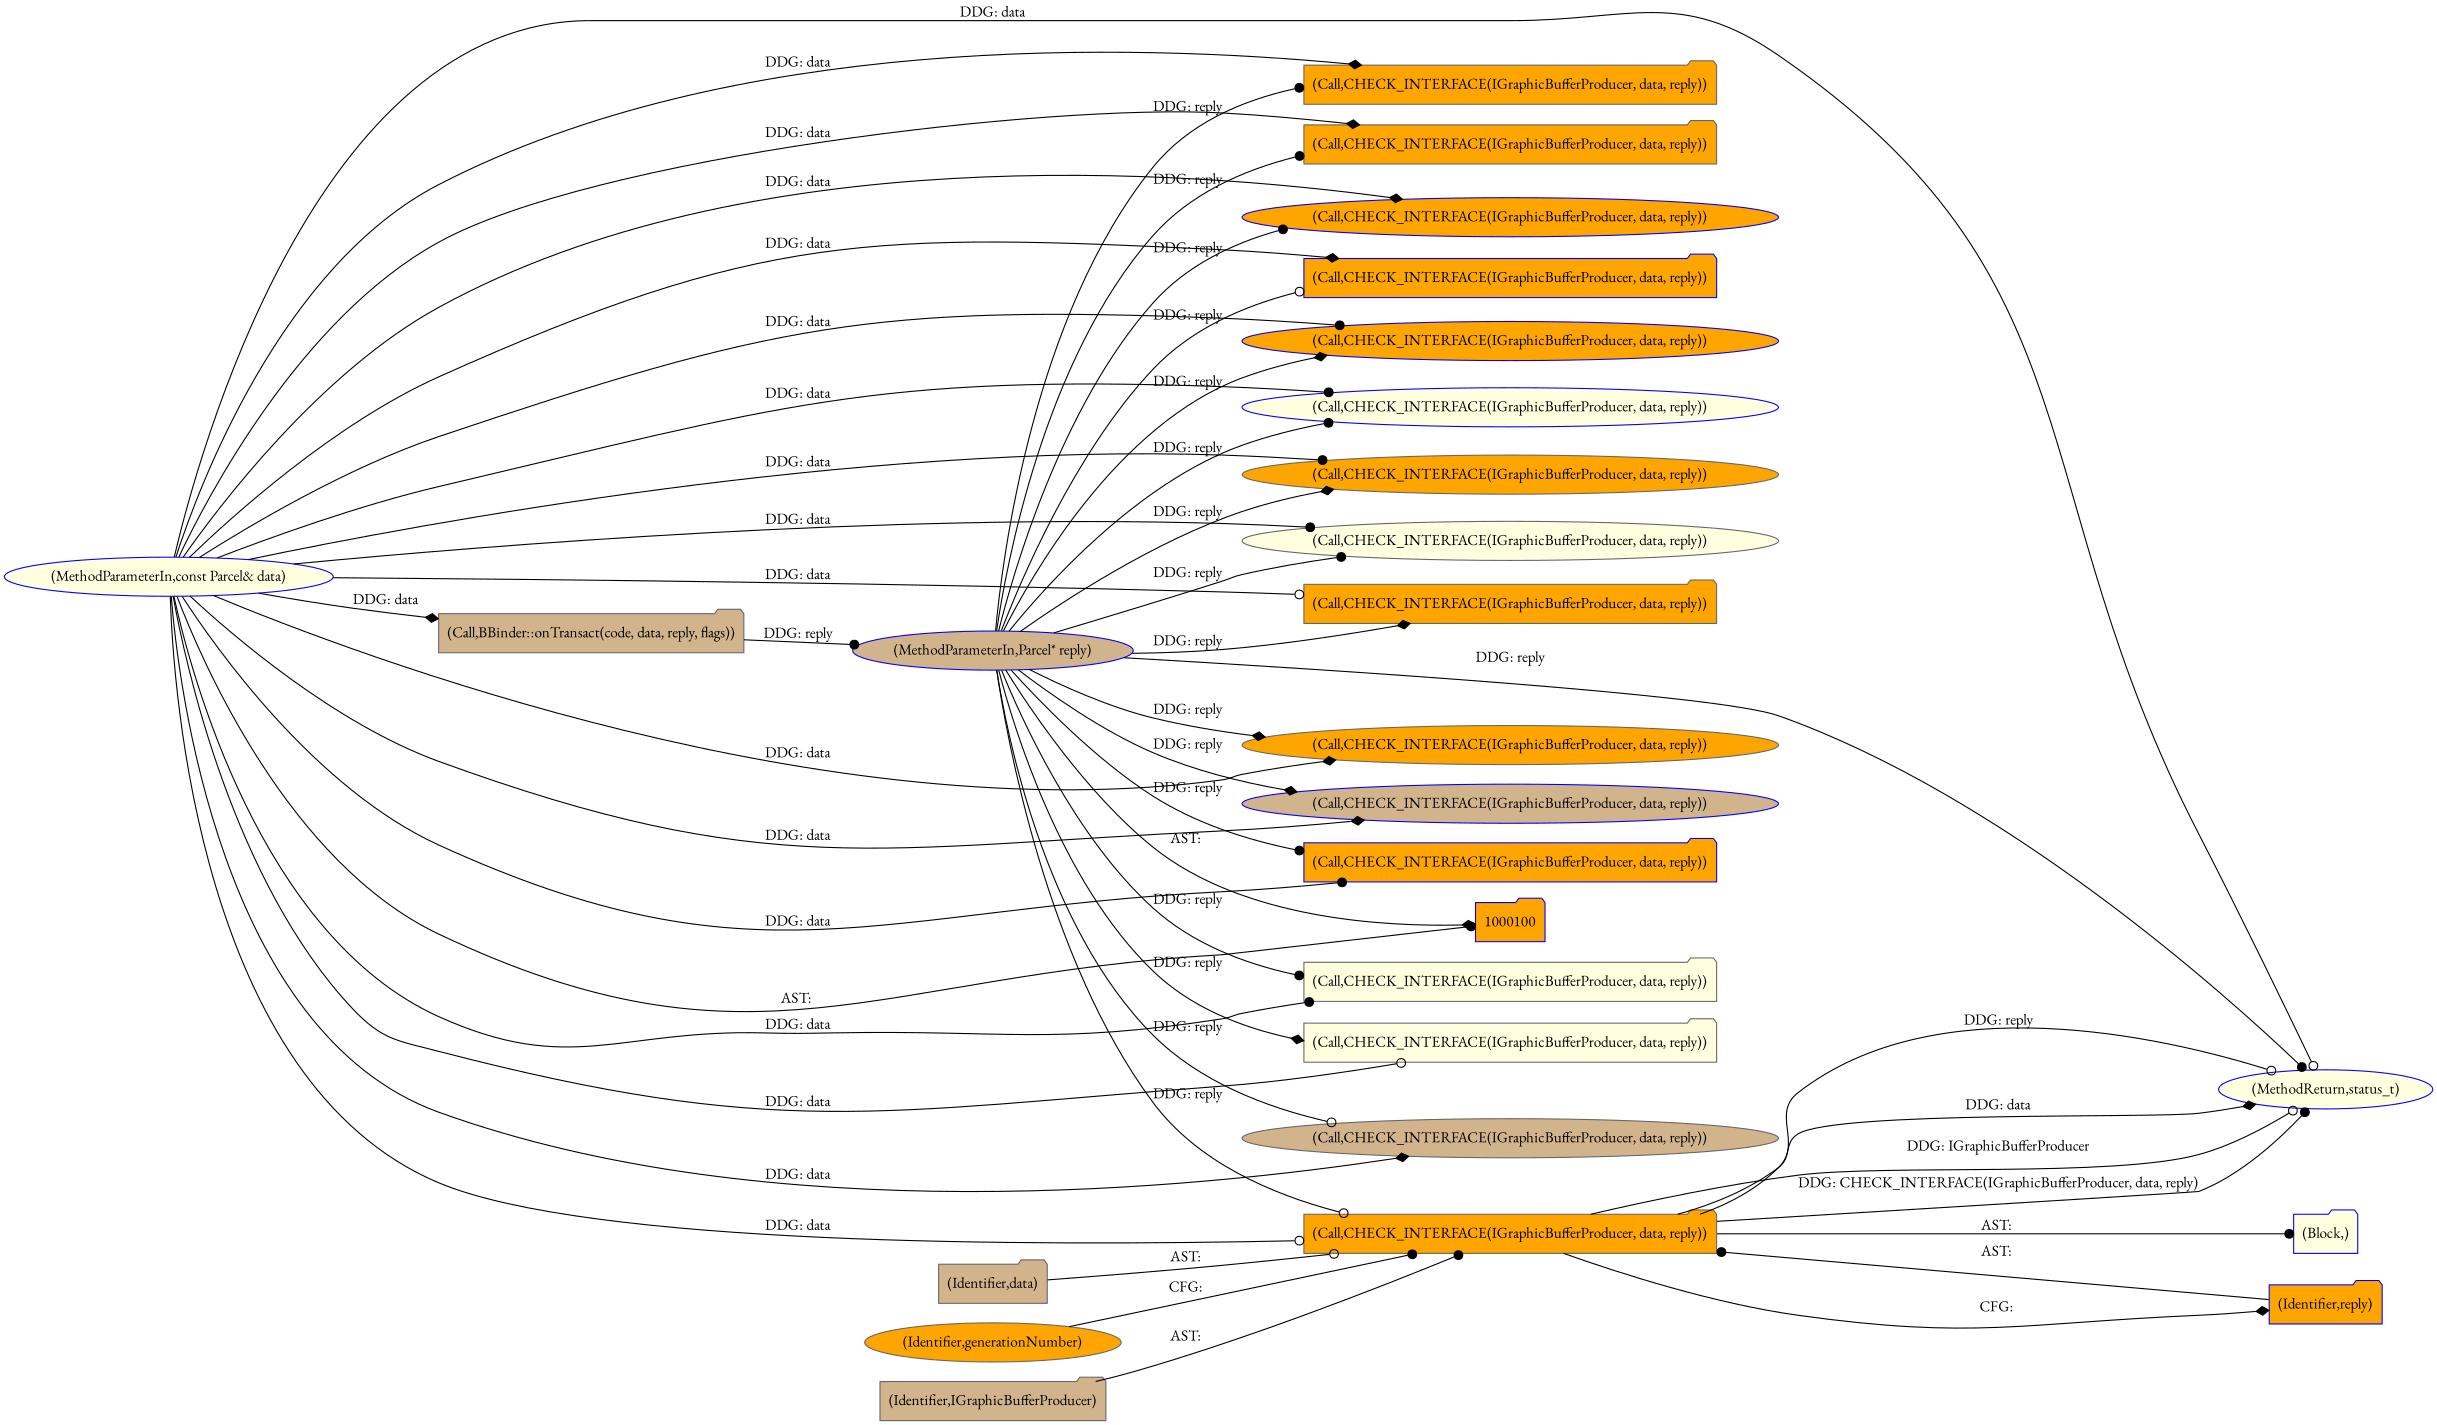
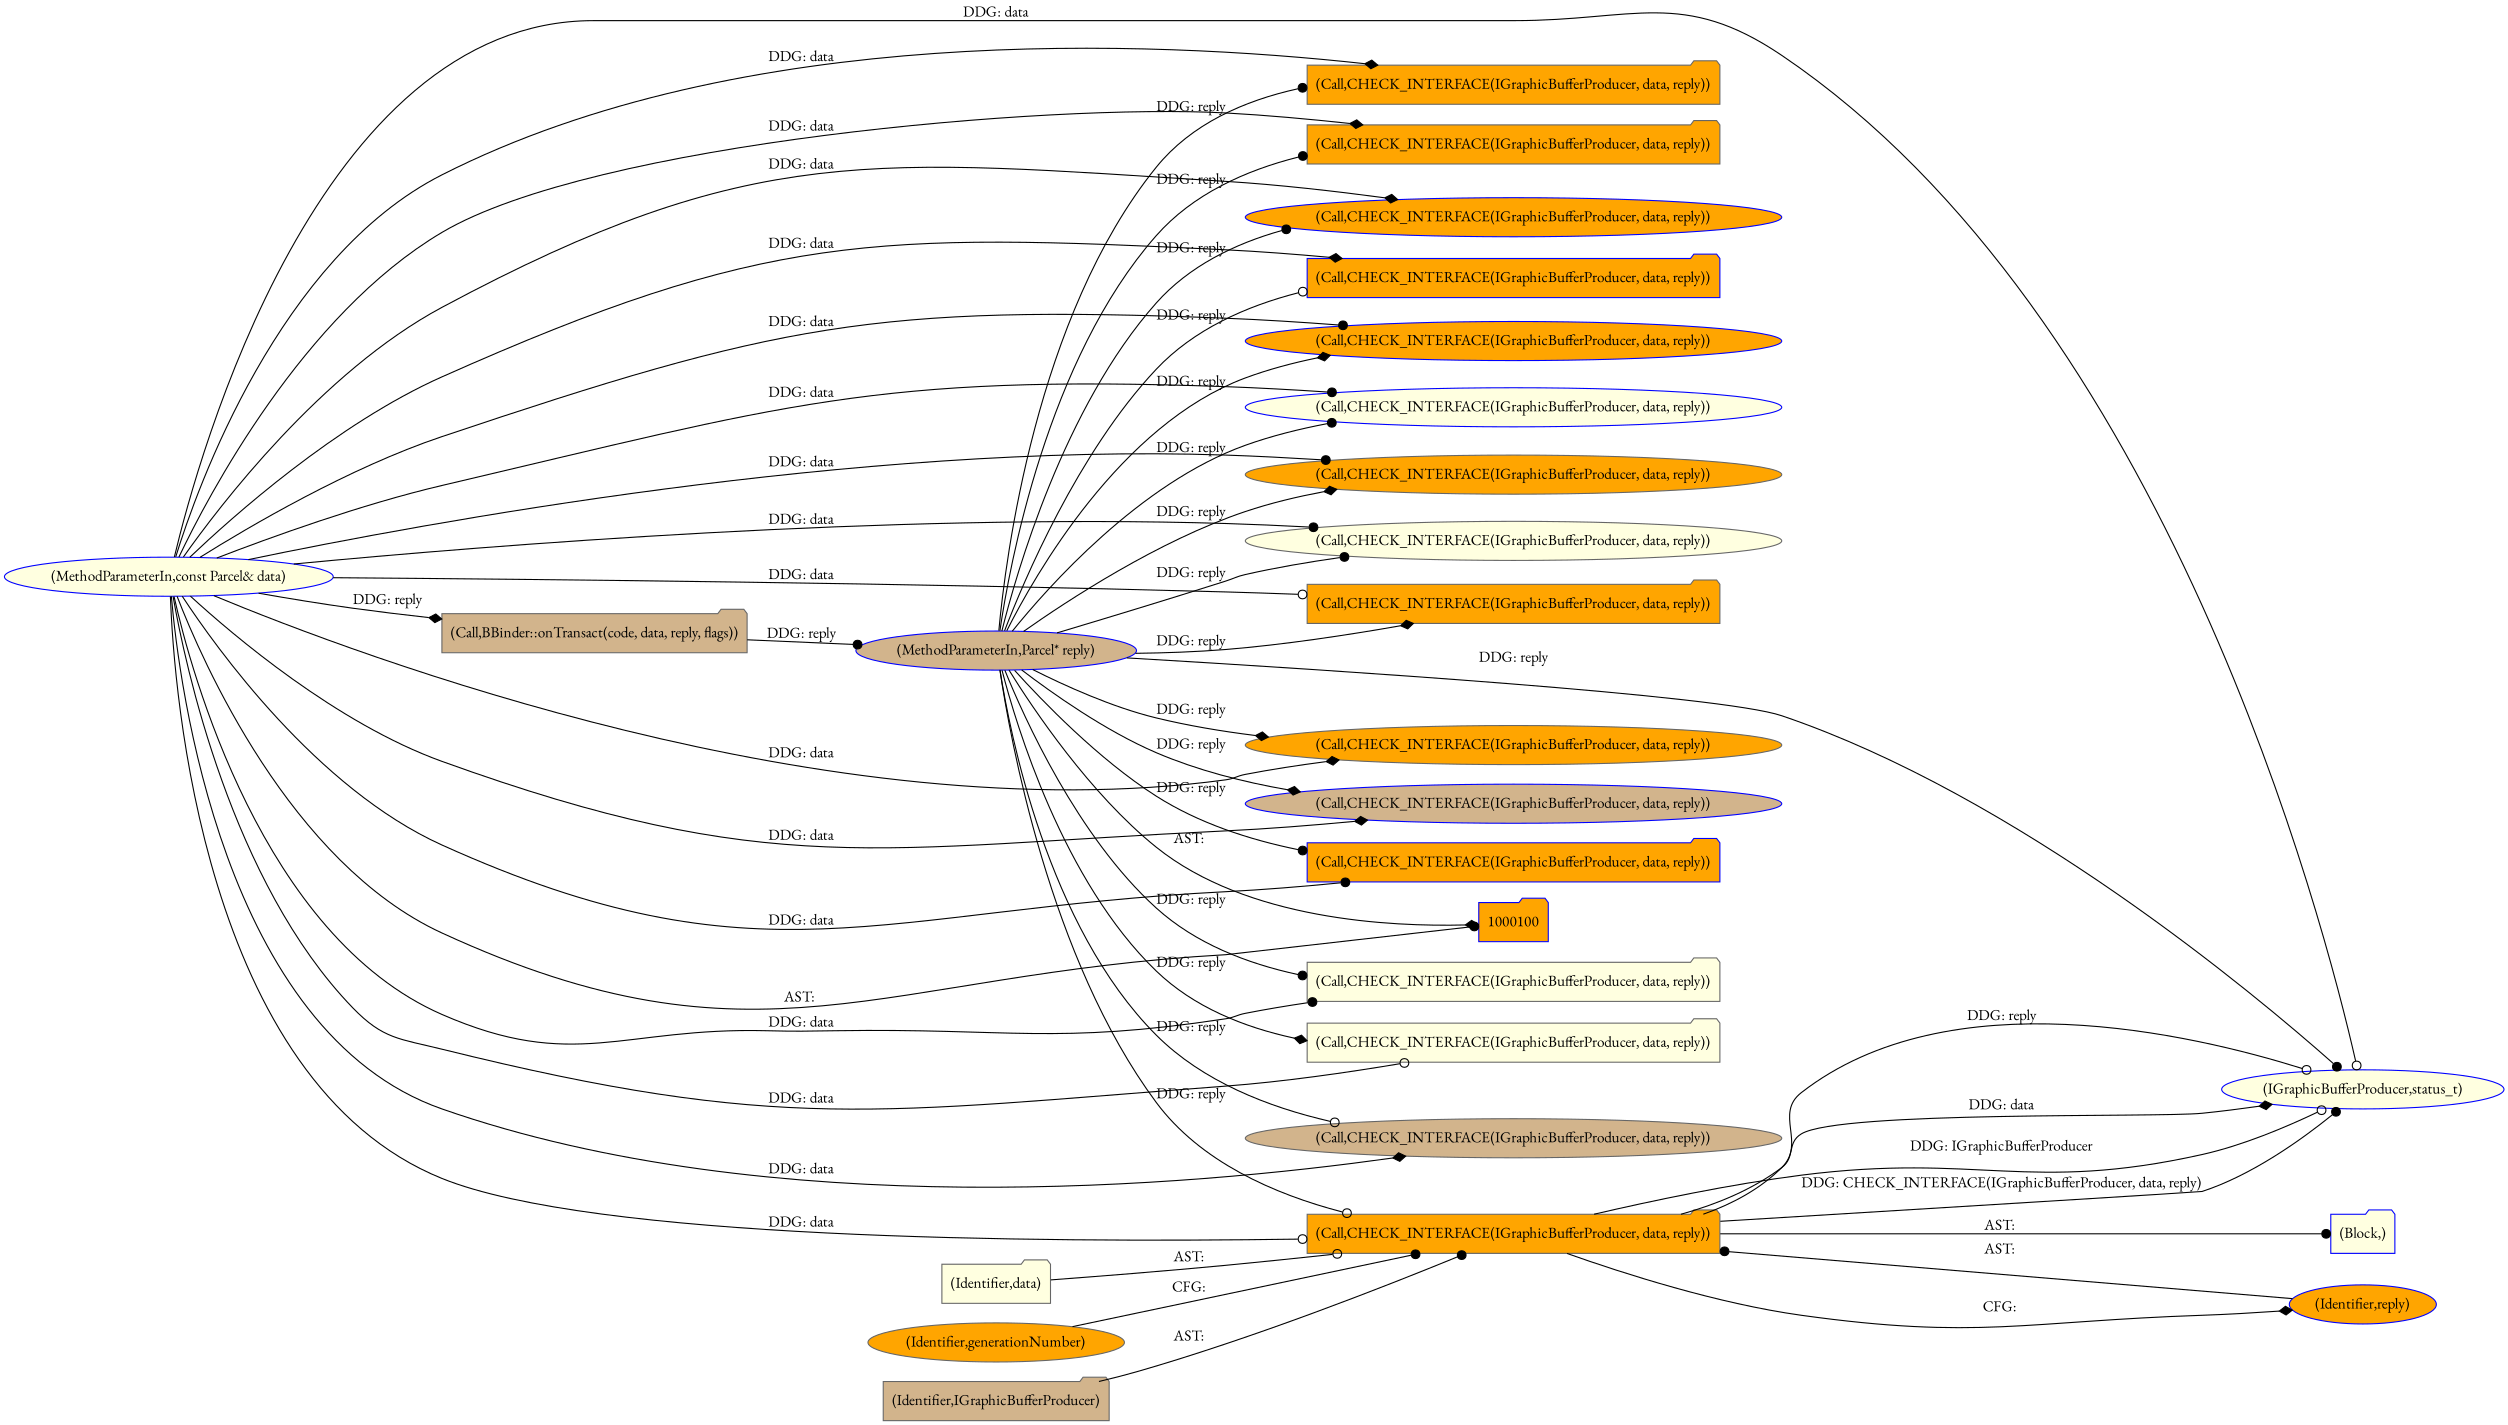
edge "(MethodParameterIn,const Parcel& data)" -> "(Call,BBinder::onTransact(code, data, reply, flags))": label "DDG: data" -> "DDG: reply"
node "(MethodReturn,status_t)": label "(MethodReturn,status_t)" -> "(IGraphicBufferProducer,status_t)"
node "(Identifier,data)": fillcolor tan -> lightyellow
node "(Identifier,reply)": shape folder -> ellipse
